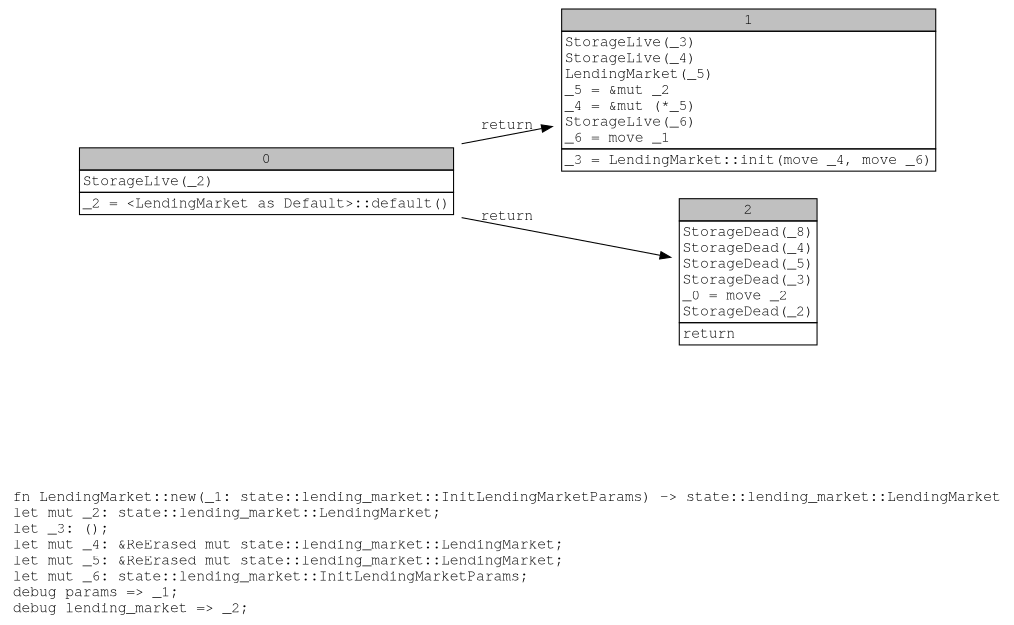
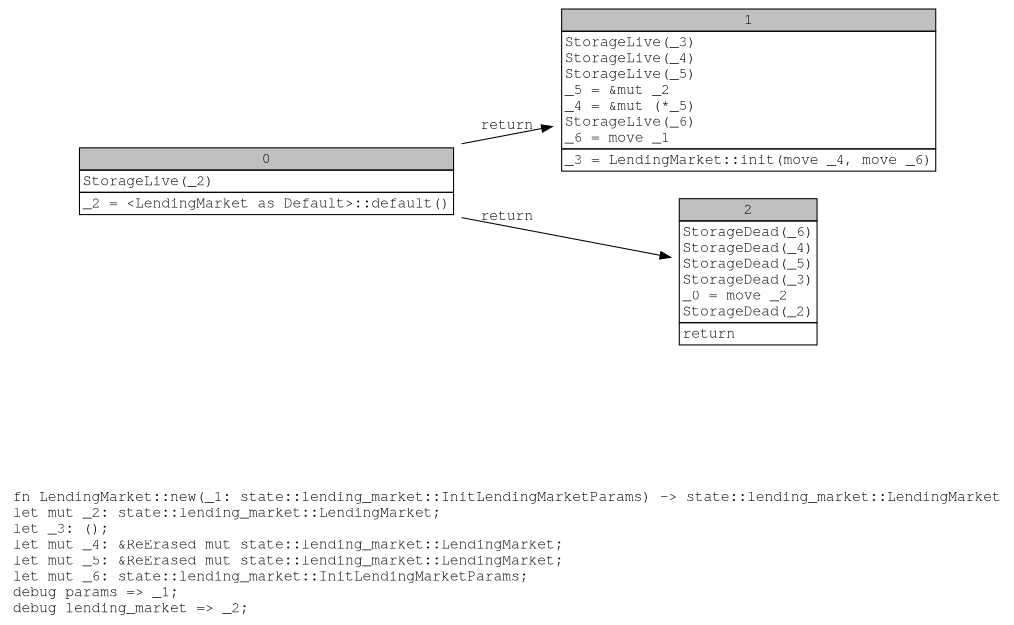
node "1": text "LendingMarket(_5)" -> "StorageLive(_5)"
node "2": text "StorageDead(_8)" -> "StorageDead(_6)"
